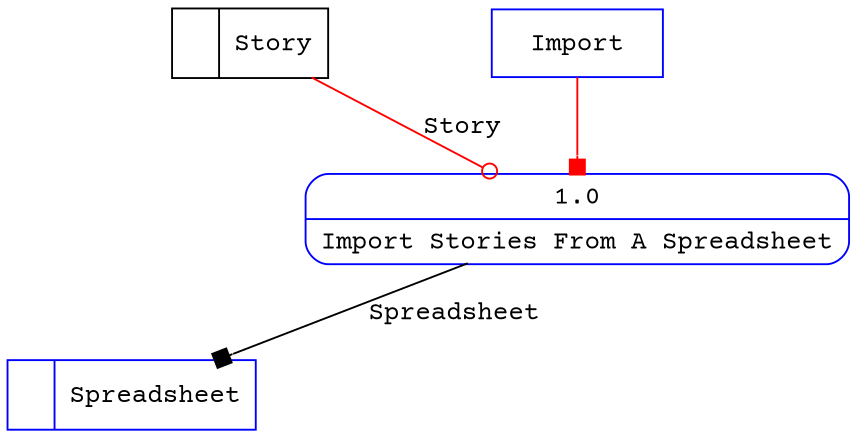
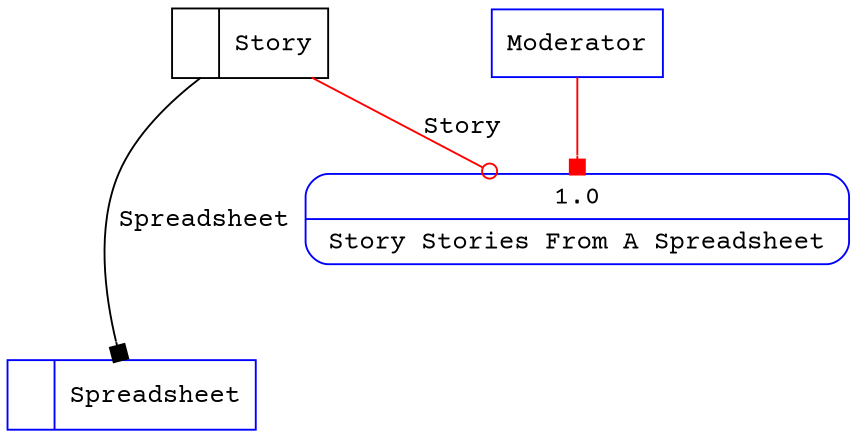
node "Import": label "Import" -> "Moderator"
node "1.0": text "Import Stories From A Spreadsheet" -> "Story Stories From A Spreadsheet"
edge "1.0" -> "Spreadsheet": now "Story" -> "Spreadsheet"
